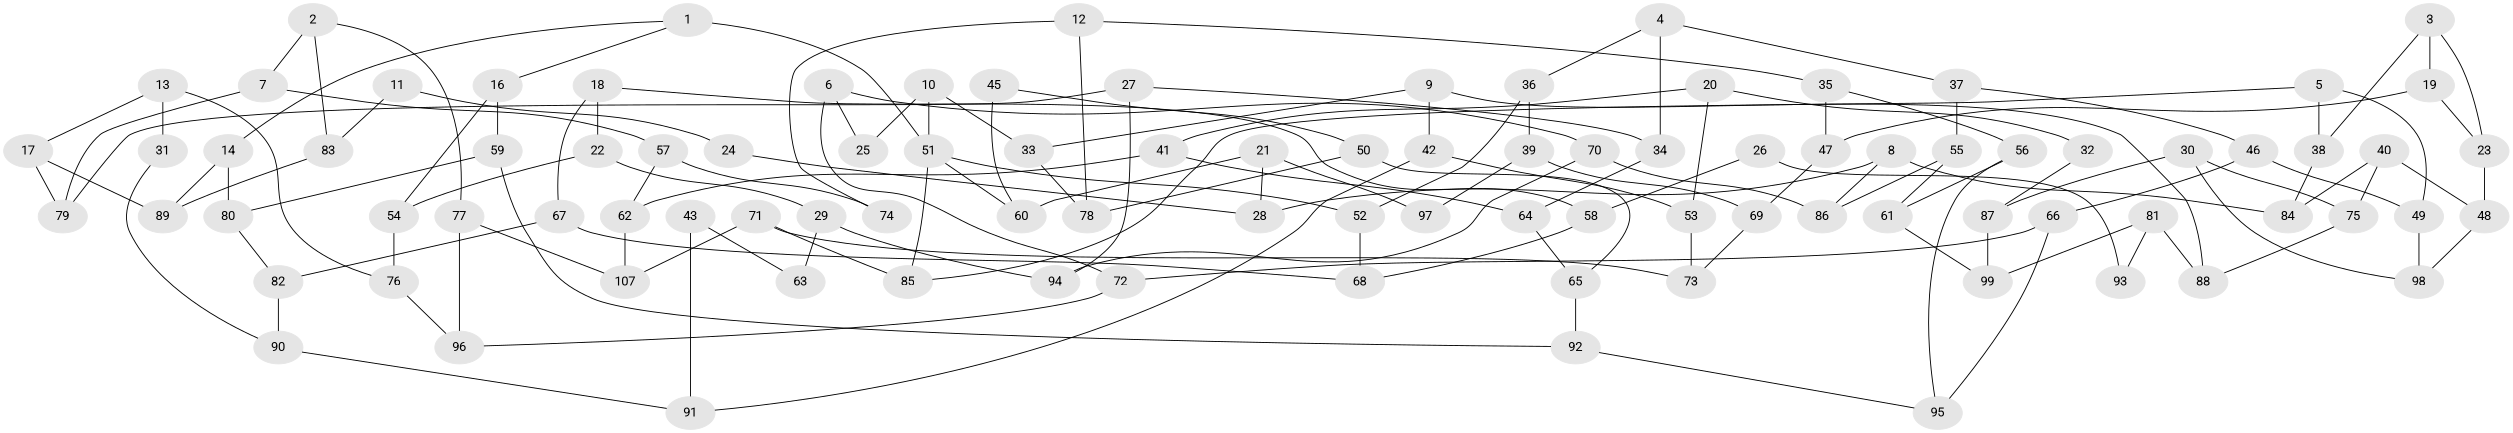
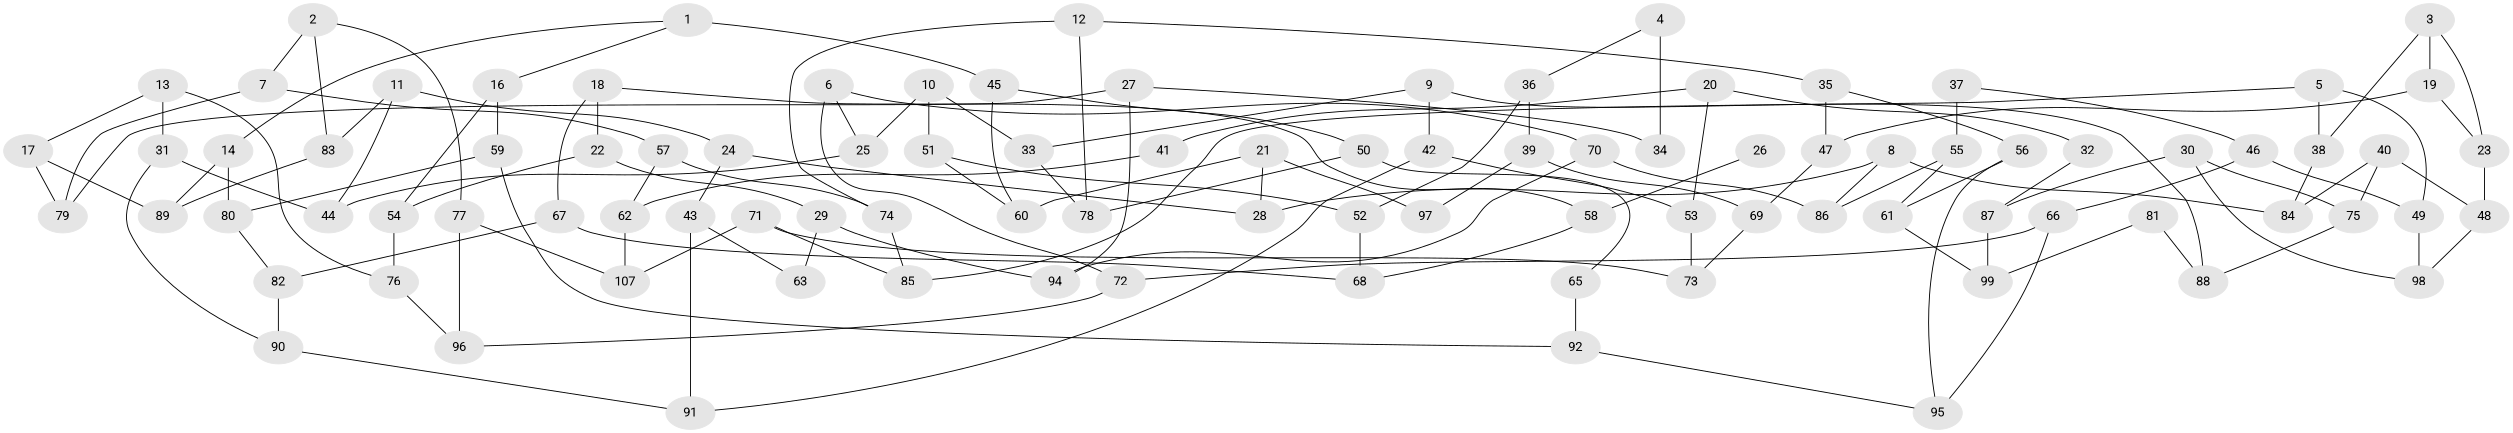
edge "4" -- "37": removed
edge "1" -- "51": now "1" -- "45"
edge "24" -- "43": added
node "44": added
edge "51" -- "85": now "74" -- "85"
node "64": removed
node "93": removed
